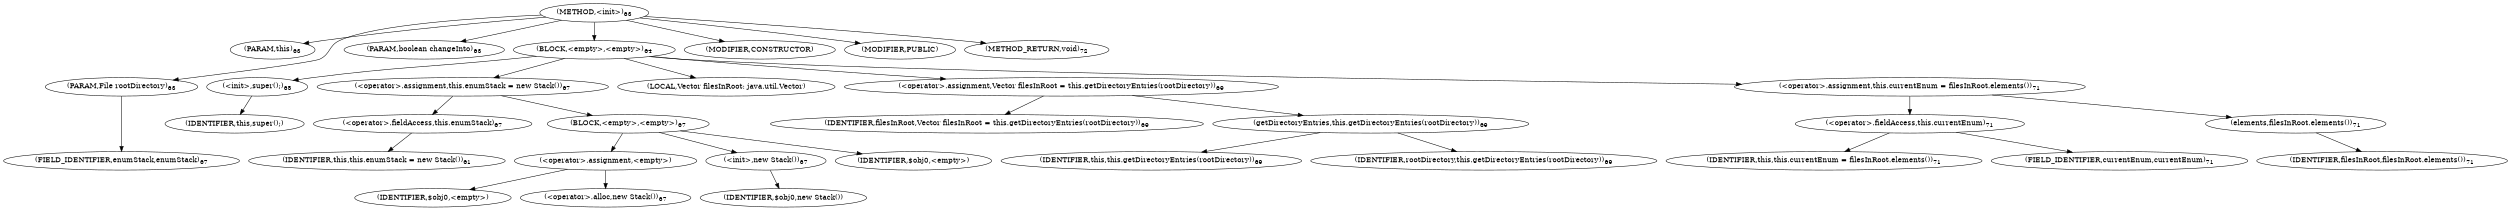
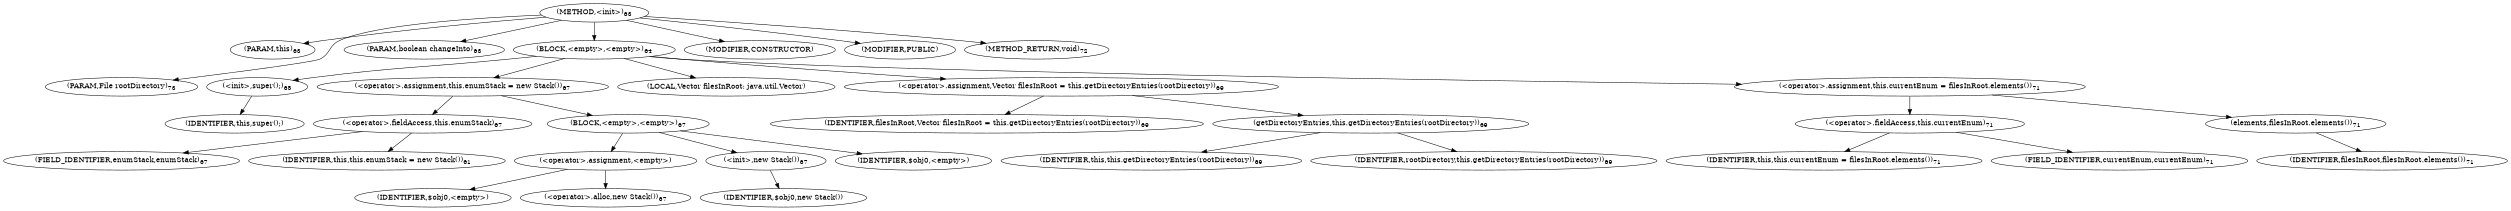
node "(PARAM,File rootDirectory)": text "63" -> "73"
edge "(PARAM,File rootDirectory)" -> "(FIELD_IDENTIFIER,enumStack,enumStack)": now "(<operator>.fieldAccess,this.enumStack)" -> "(FIELD_IDENTIFIER,enumStack,enumStack)"
